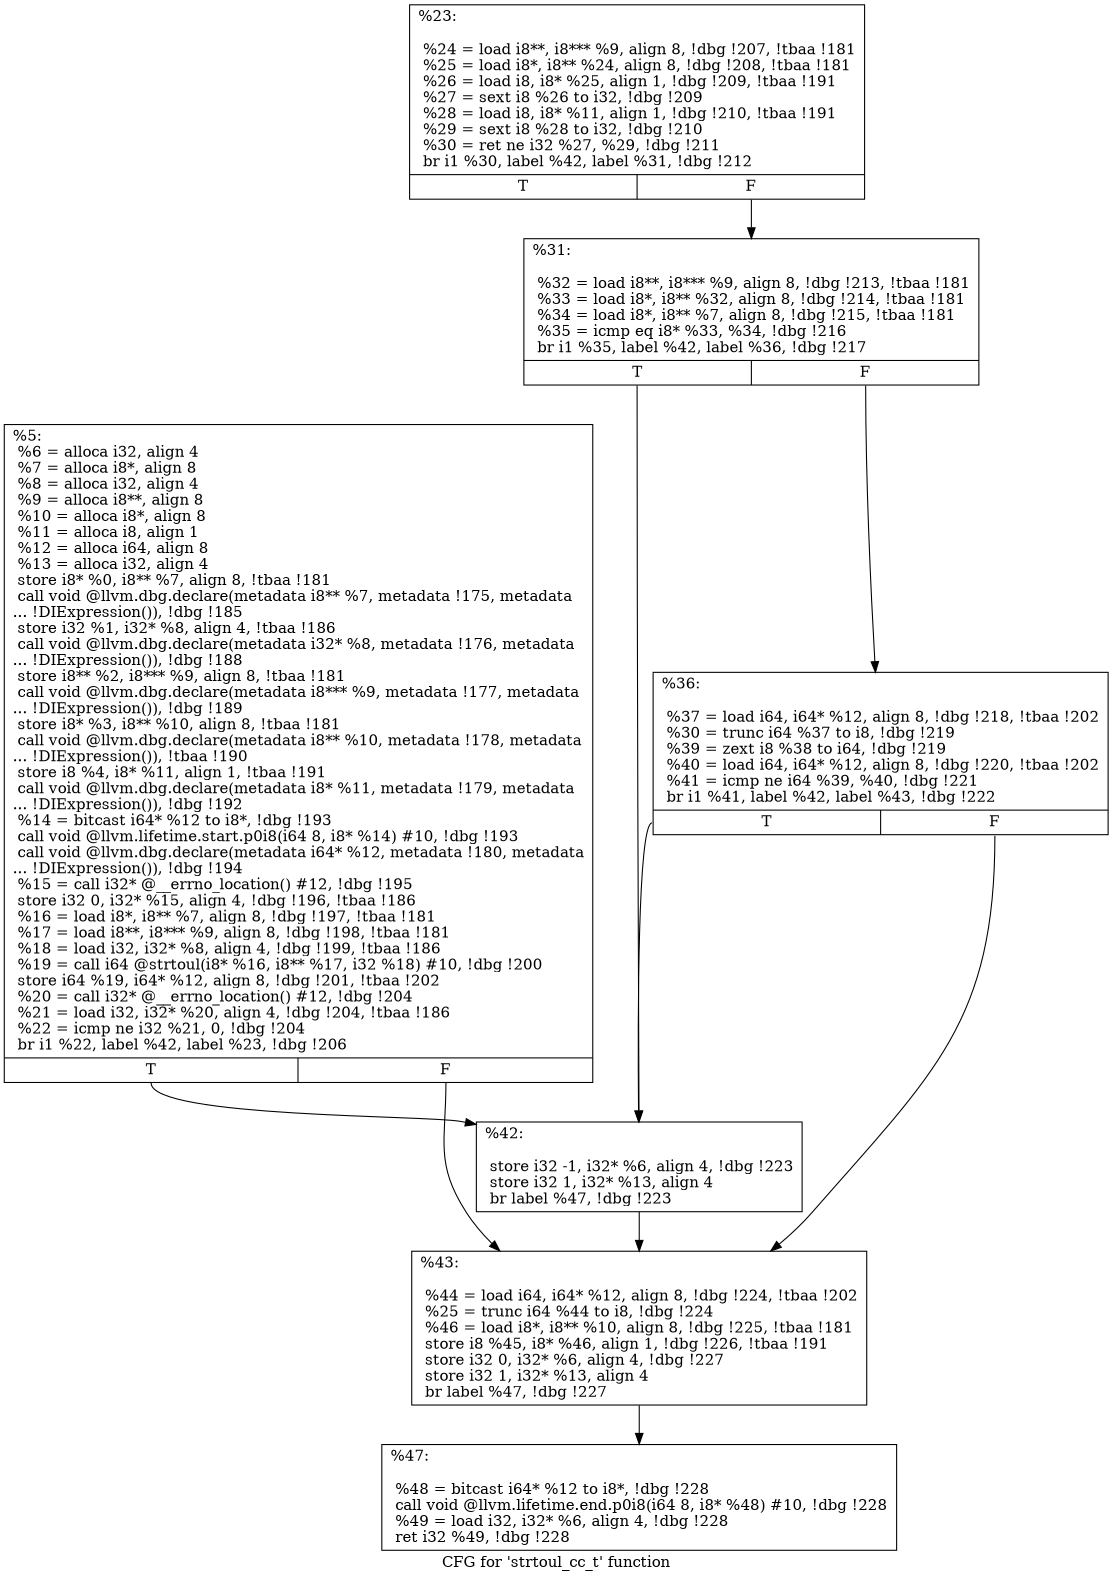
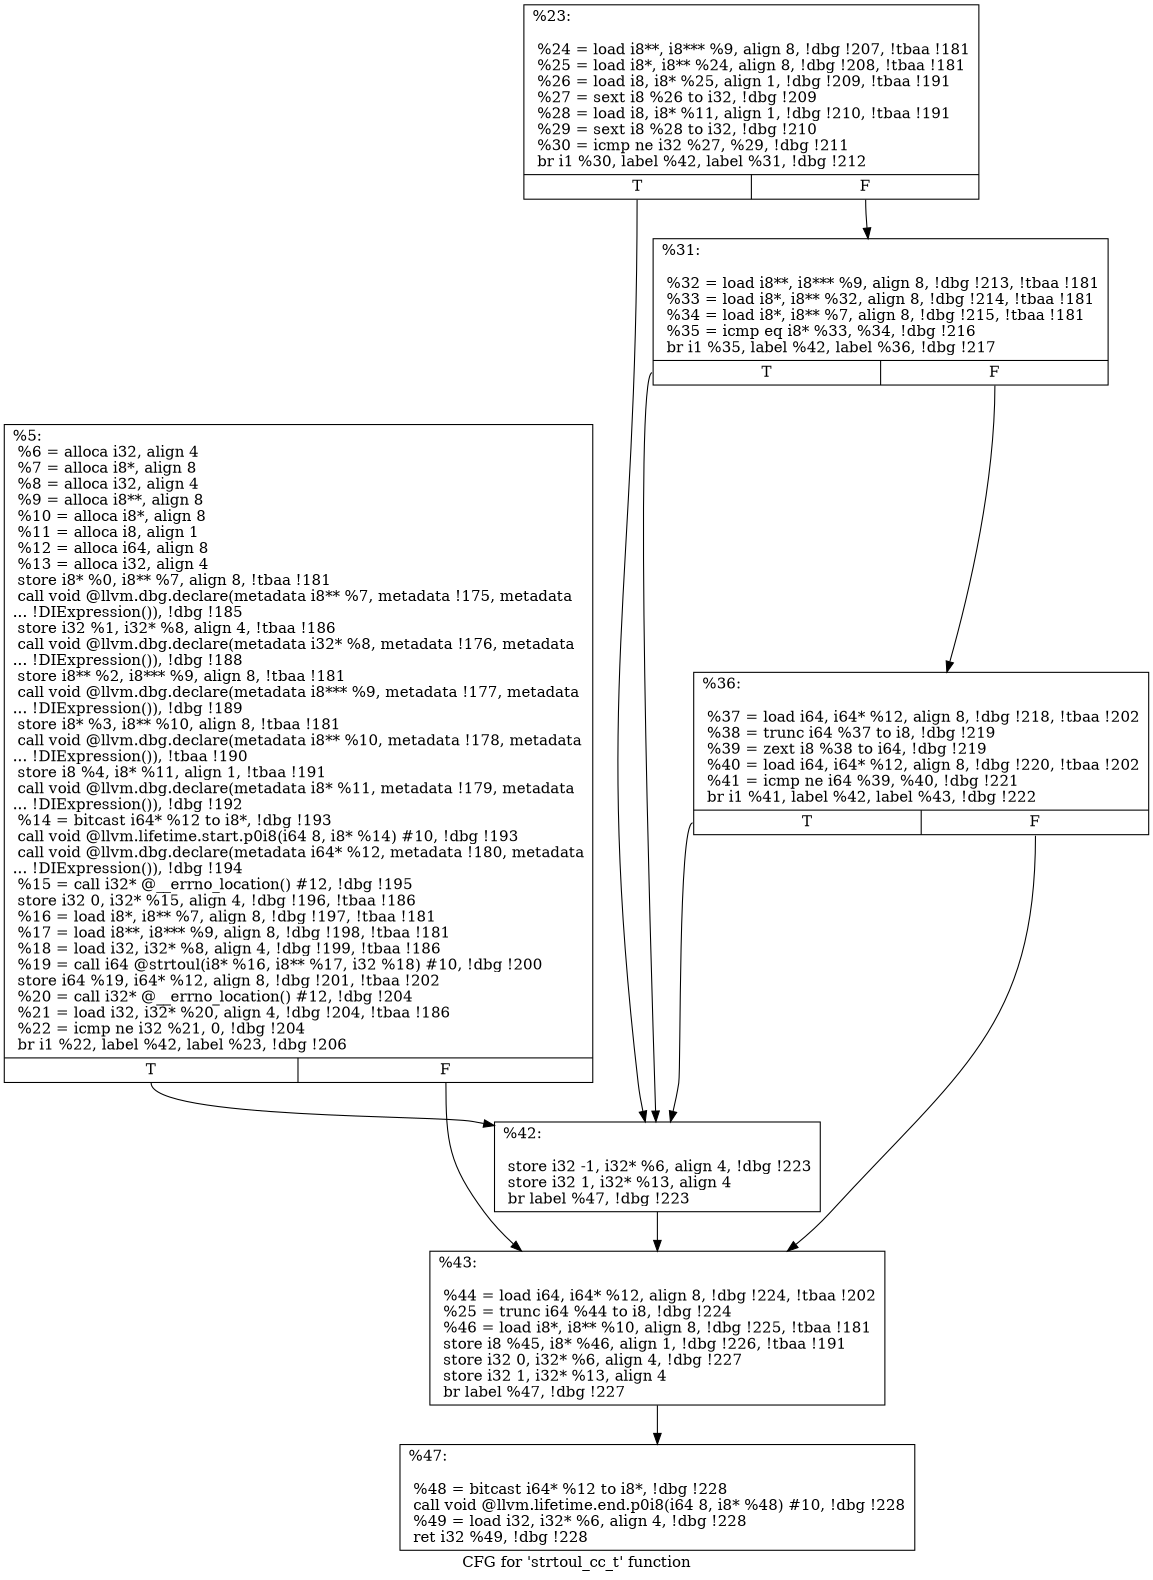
node "%23:": text "%30 = ret ne i32 %27, %29, !dbg !211" -> "%30 = icmp ne i32 %27, %29, !dbg !211"
edge "%23:" -> "%42:": added
node "%36:": text "%30 = trunc i64 %37 to i8, !dbg !219" -> "%38 = trunc i64 %37 to i8, !dbg !219"
